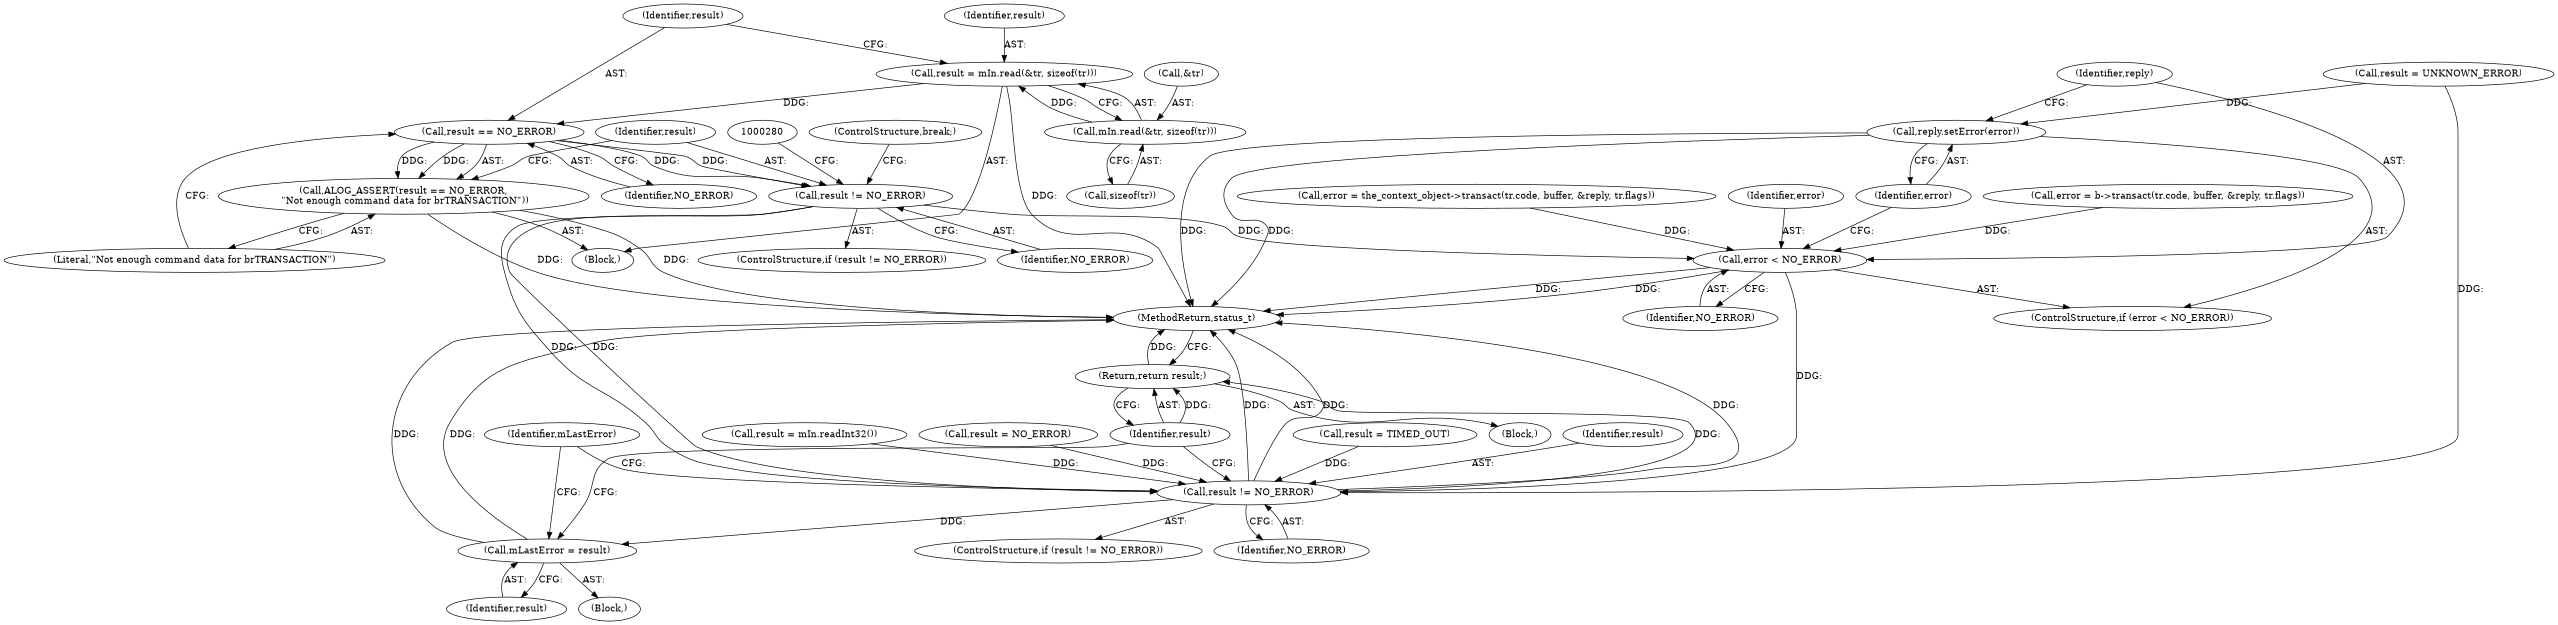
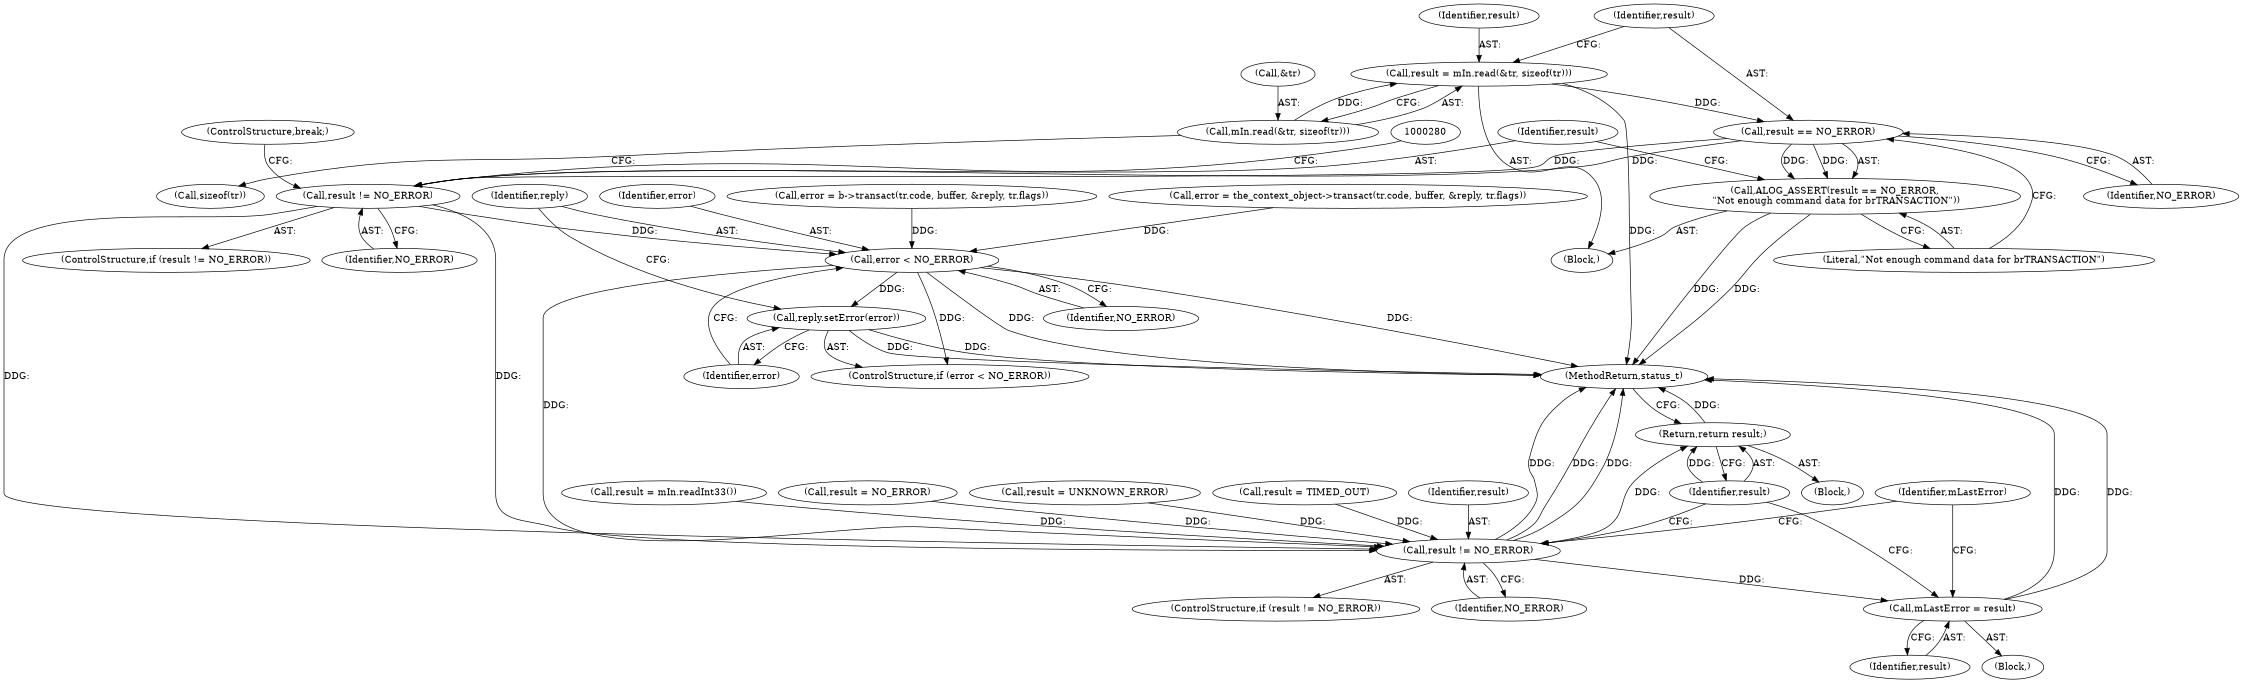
edge "(Call,result = UNKNOWN_ERROR)" -> "(Call,reply.setError(error))": now "(Call,error < NO_ERROR)" -> "(Call,reply.setError(error))"
edge "(Call,sizeof(tr))" -> "(Call,mIn.read(&tr, sizeof(tr)))": removed, label "AST:"
edge "(Call,error < NO_ERROR)" -> "(ControlStructure,if (error < NO_ERROR))": label "AST: " -> "DDG: "
node "(Call,result = mIn.readInt32())": label "(Call,result = mIn.readInt32())" -> "(Call,result = mIn.readInt33())"
